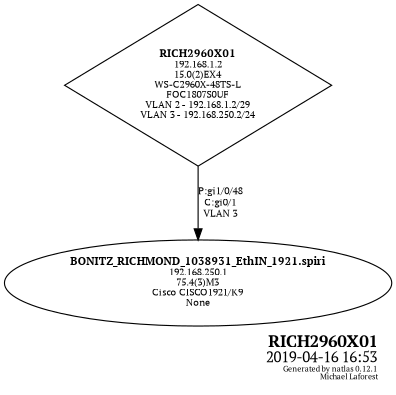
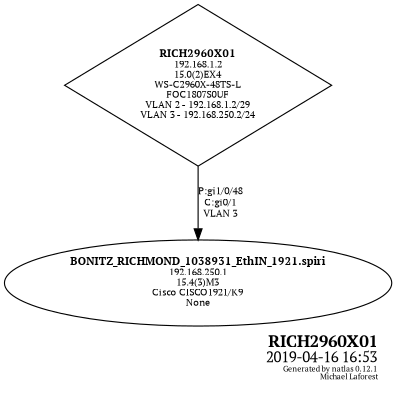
node "BONITZ_RICHMOND_1038931_EthIN_1921.spiri": text "75.4(3)M3" -> "15.4(3)M3"
